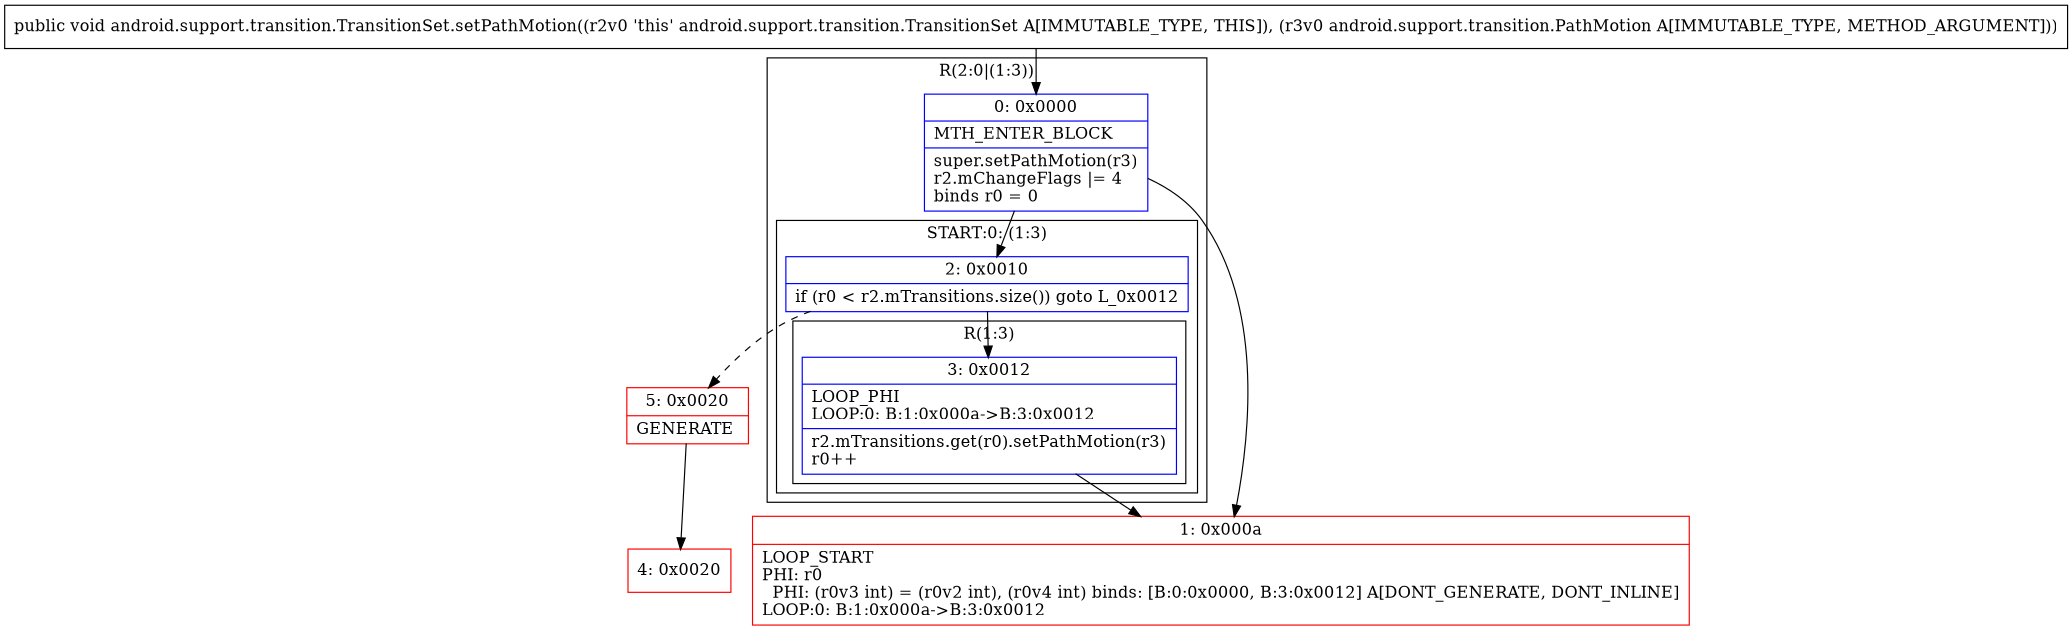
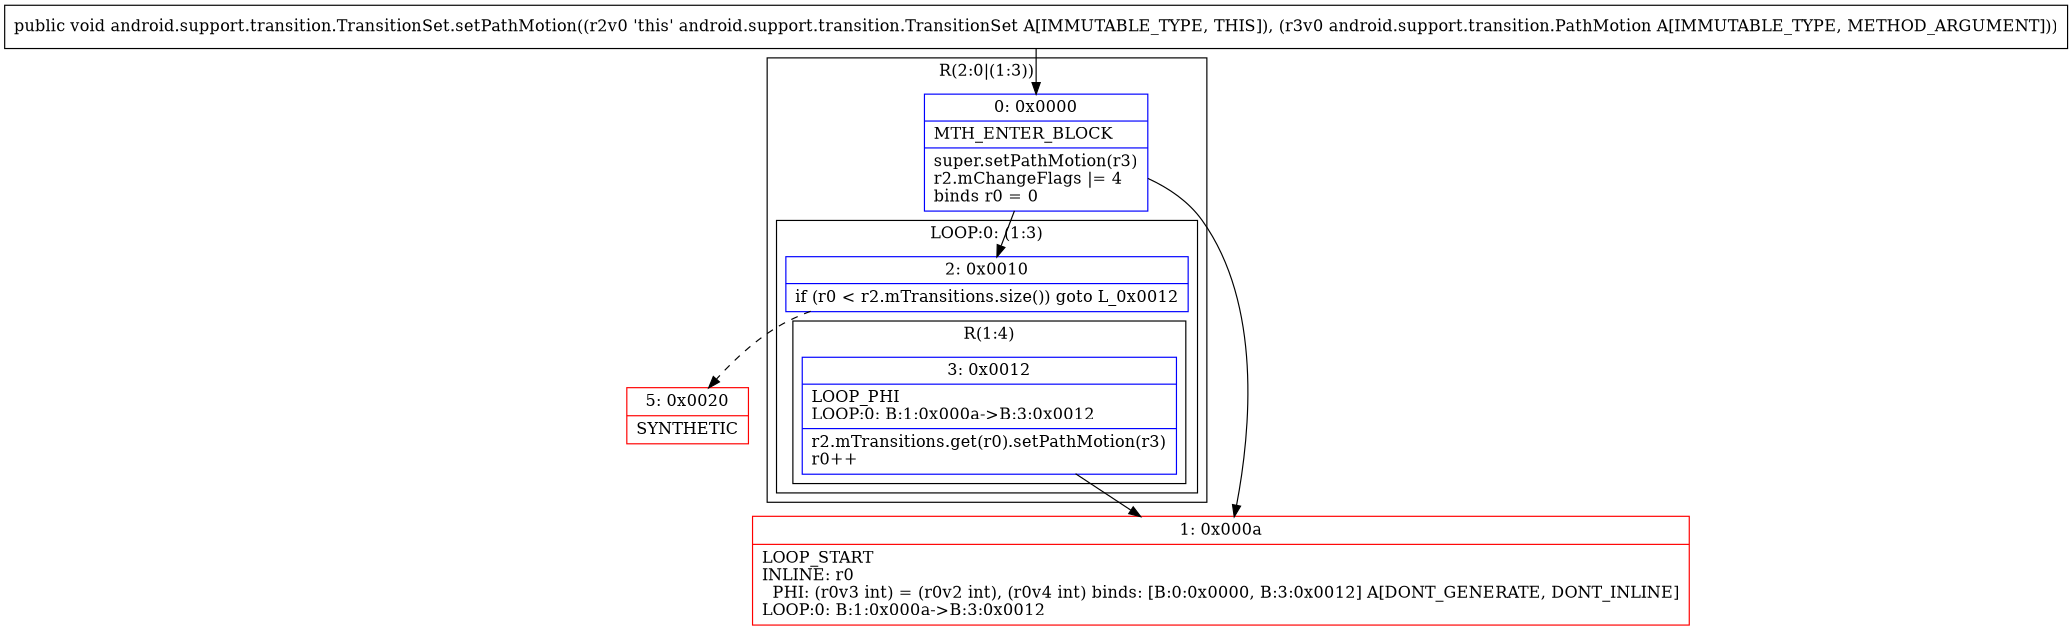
cluster "START:0: (1:3)": label "START:0: (1:3)" -> "LOOP:0: (1:3)"
edge "2: 0x0010" -> "3: 0x0012": removed
cluster "R(1:3)": label "R(1:3)" -> "R(1:4)"
node "5: 0x0020": text "GENERATE" -> "SYNTHETIC"
node "4: 0x0020": removed
node "1: 0x000a": text "PHI: r0" -> "INLINE: r0"
